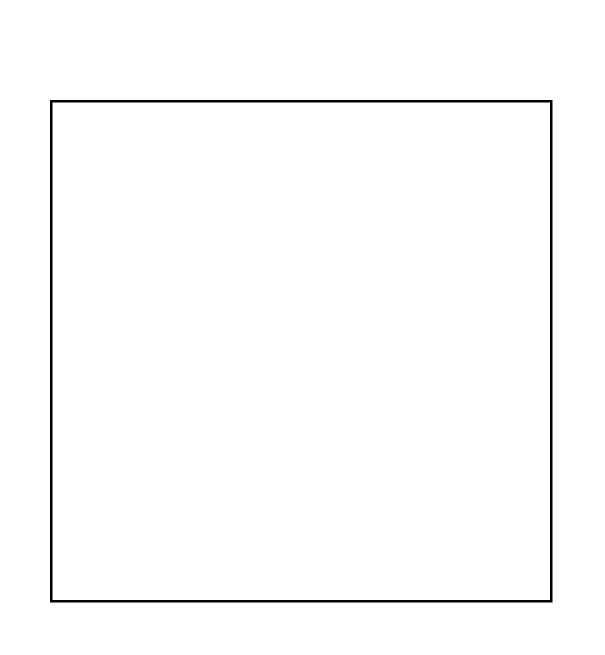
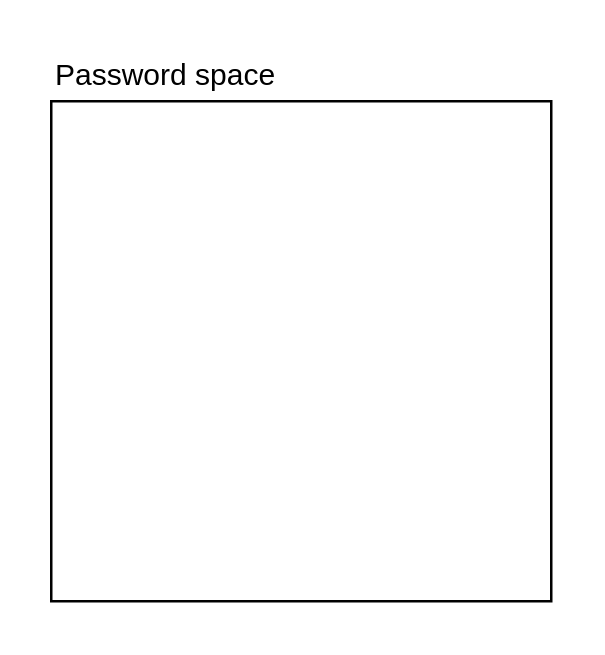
node "Password space": added
